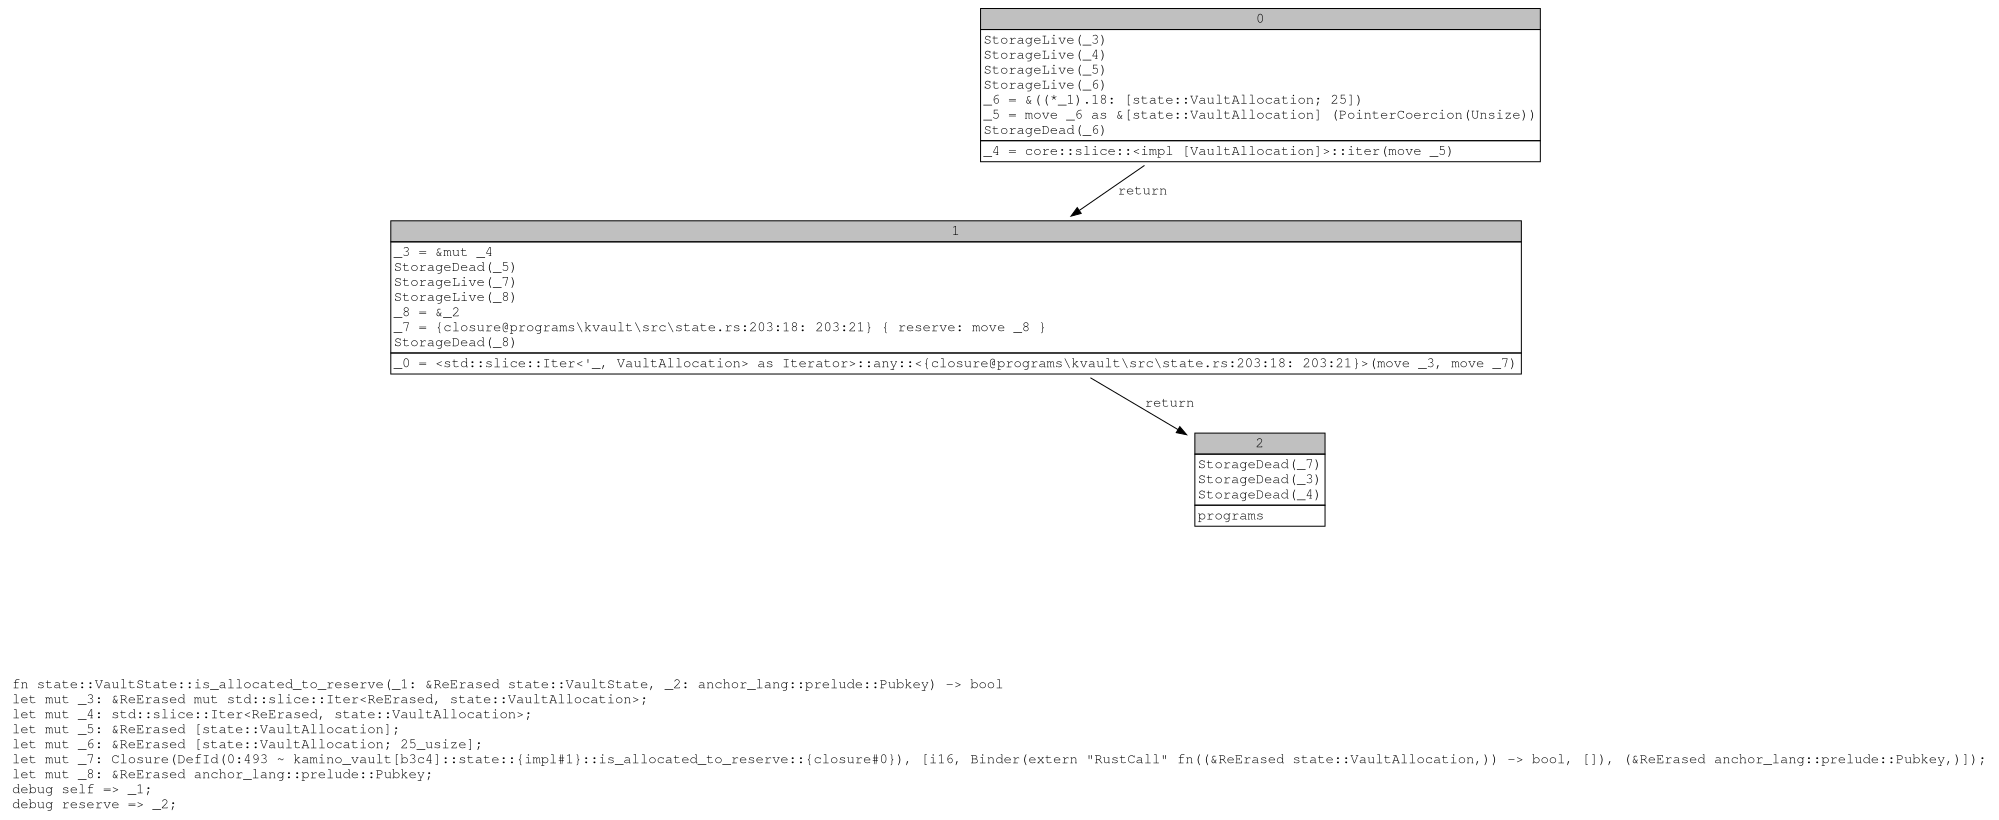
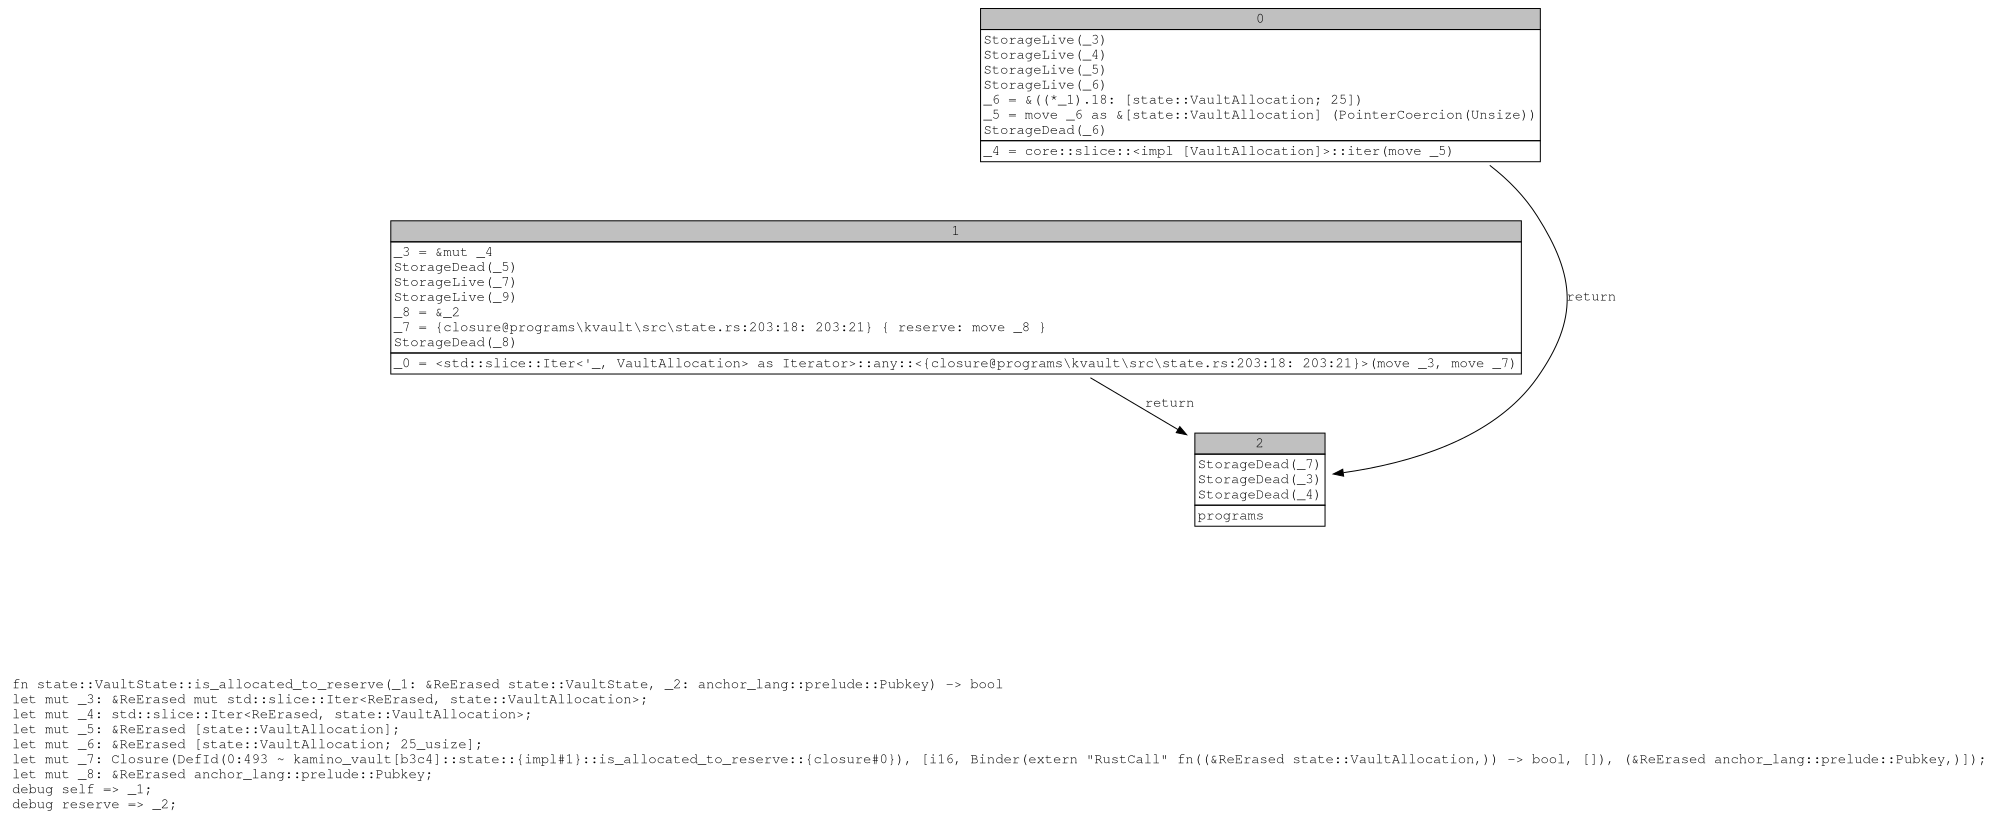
edge "0" -> "1": now "0" -> "2"
node "1": text "StorageLive(_8)" -> "StorageLive(_9)"
